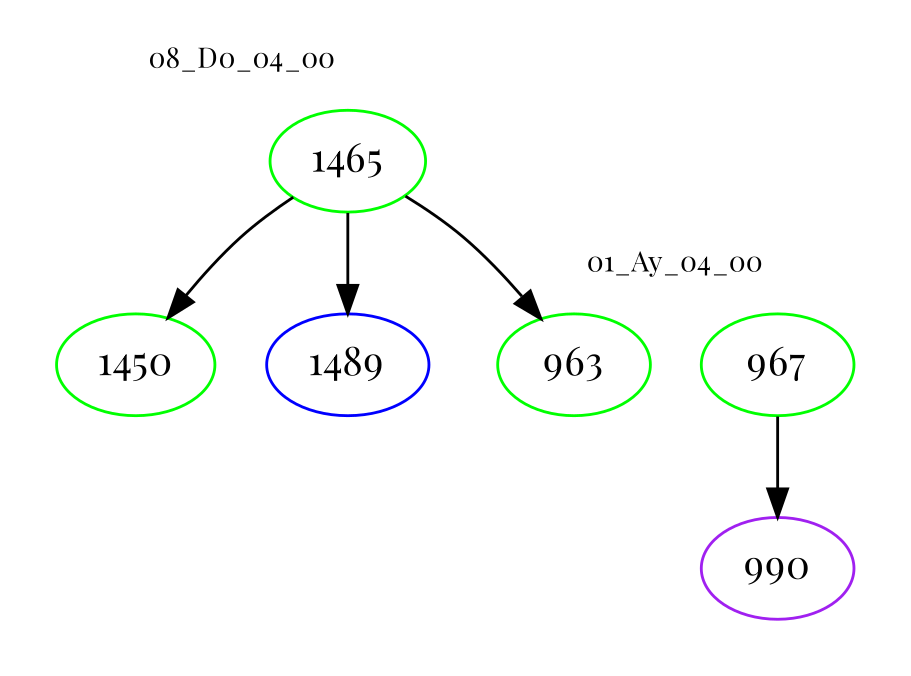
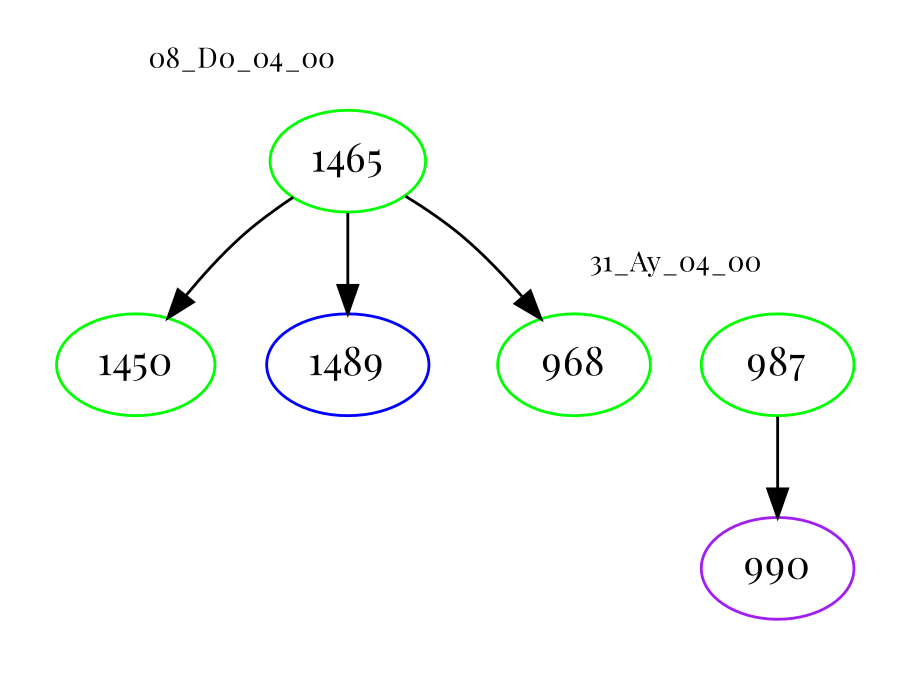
cluster "01_Ay_04_00": label "01_Ay_04_00" -> "31_Ay_04_00"
node "963": label "963" -> "968"
node "967": label "967" -> "987"
